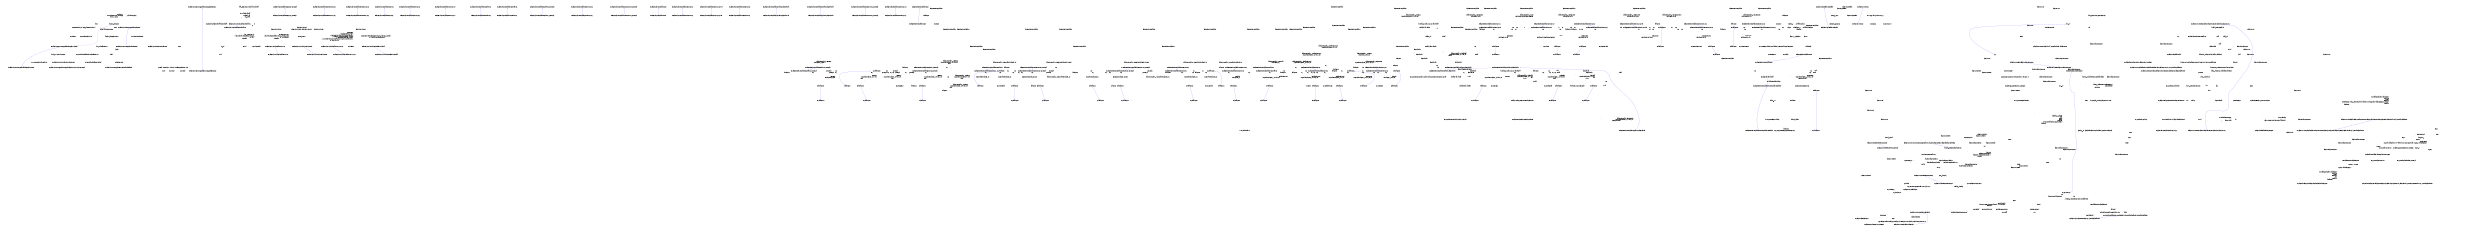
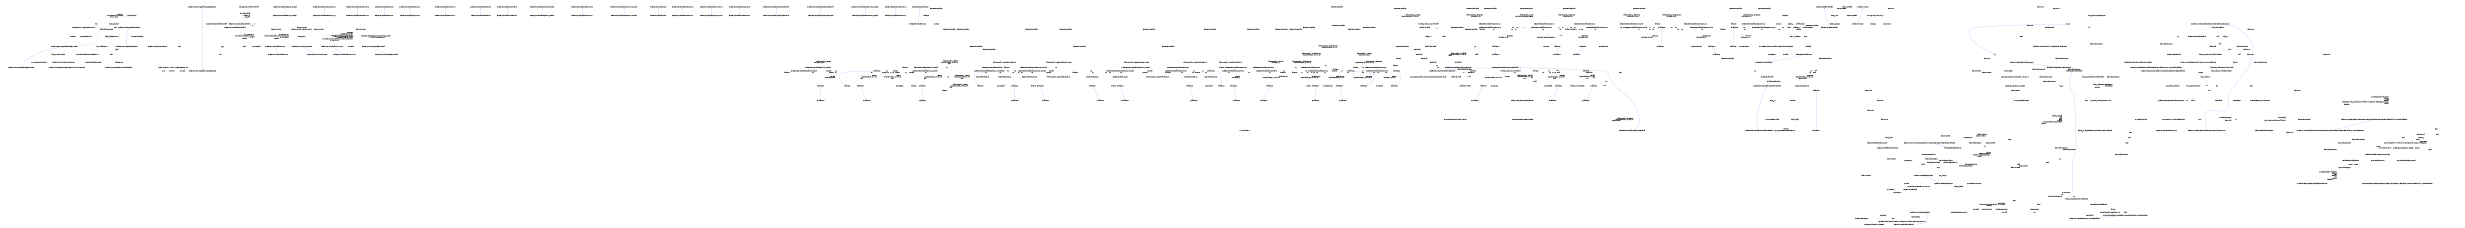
edge "Hangfire.Server.Worker" -> "return $''{GetType().Name} #{_workerId.Substring(0, 8)}'';": added, label "Hangfire.Server.Worker"
